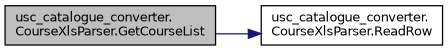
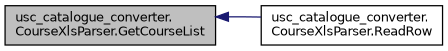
edge "usc_catalogue_converter. CourseXlsParser.GetCourseList" -> "usc_catalogue_converter. CourseXlsParser.ReadRow": reversed
